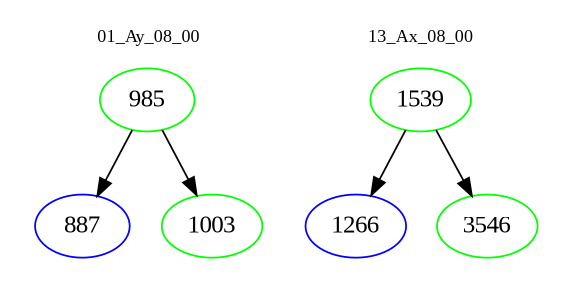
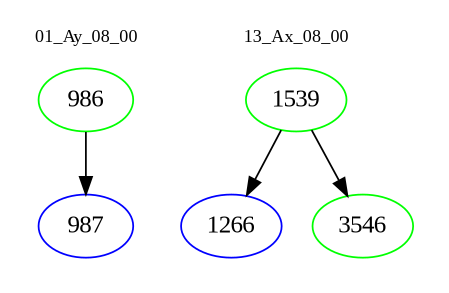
node "985": label "985" -> "986"
node "887": label "887" -> "987"
node "1003": removed
